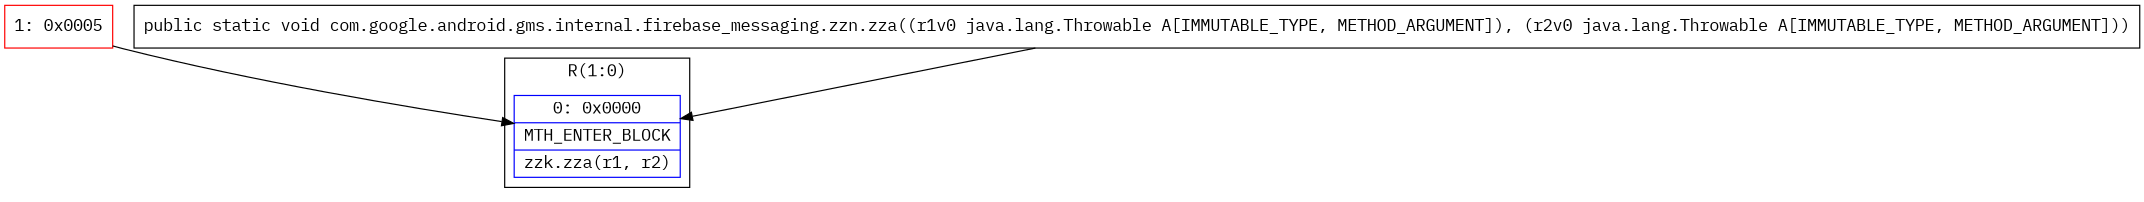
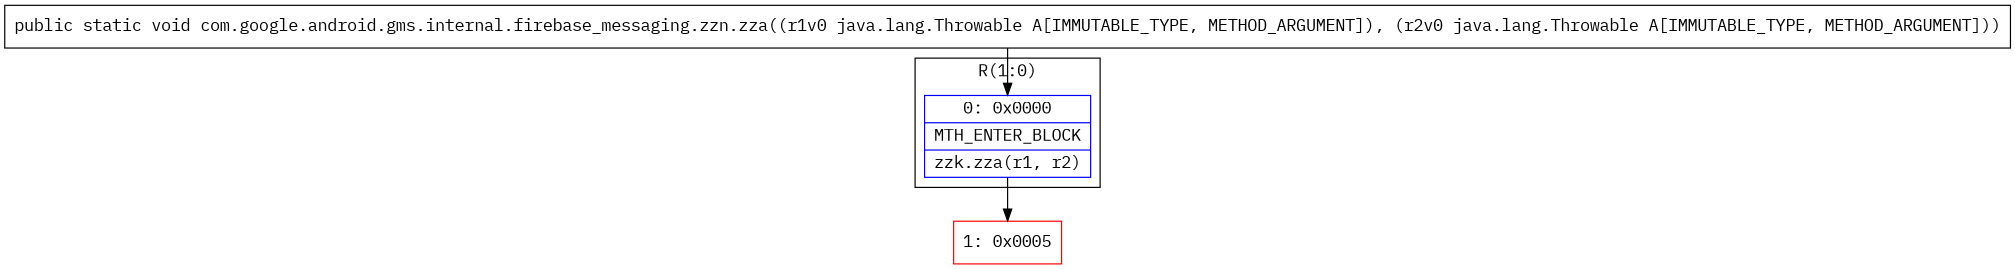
edge "1: 0x0005" -> "0: 0x0000": reversed
